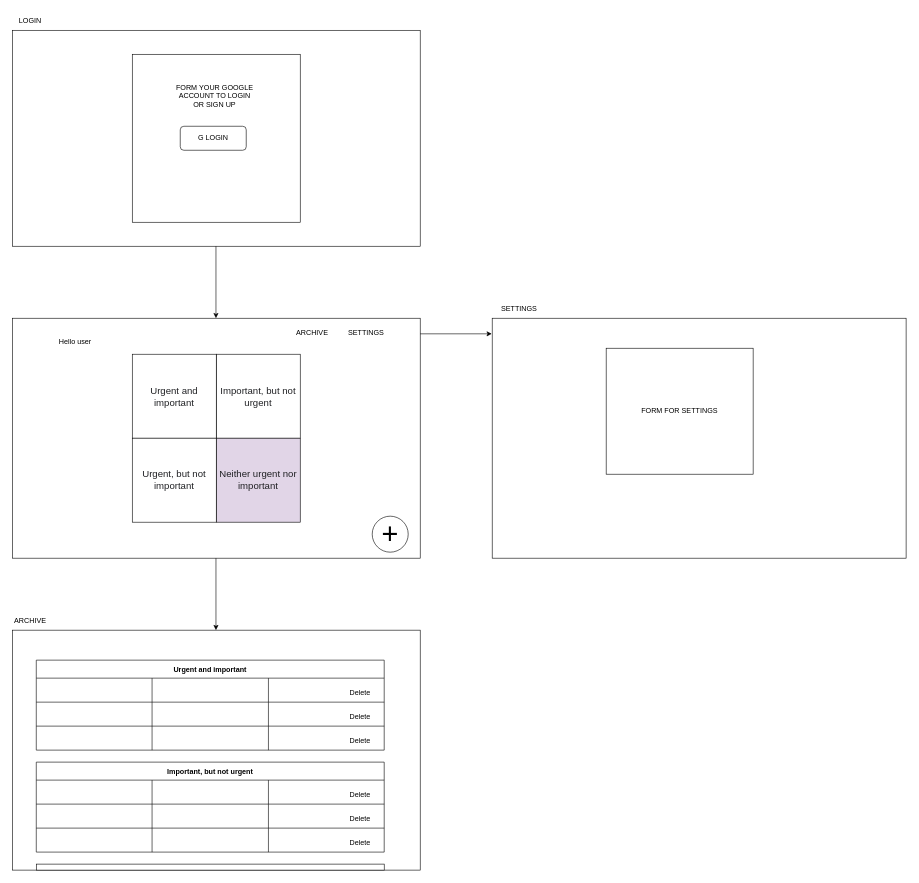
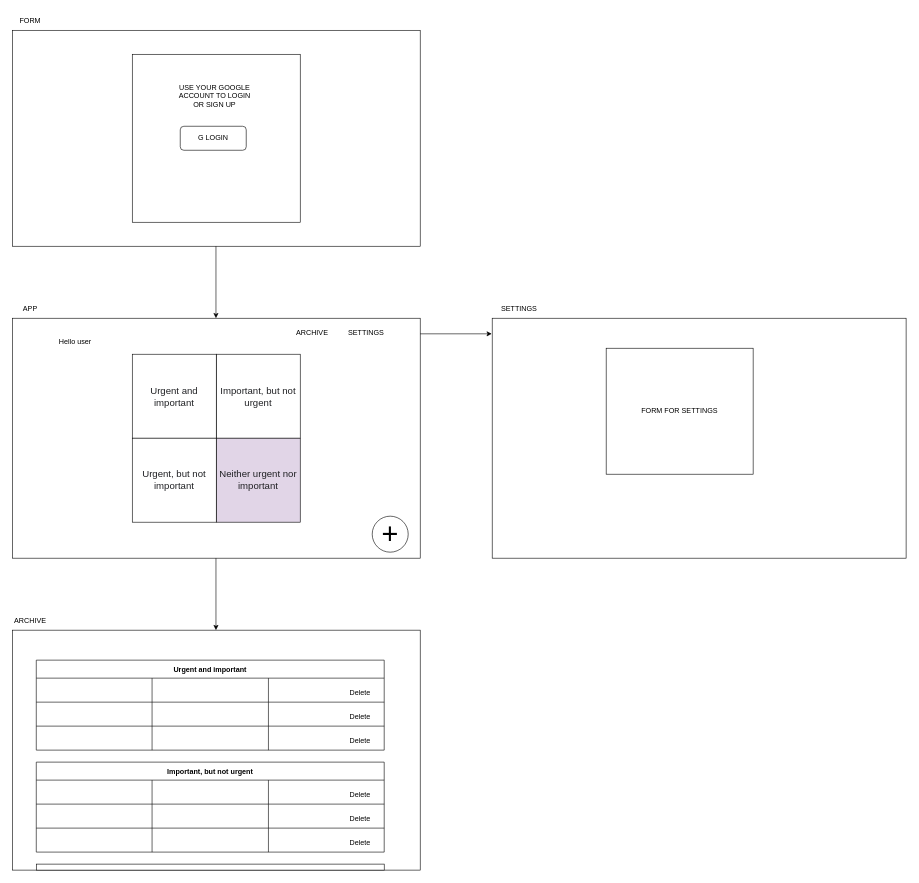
node "LOGIN": label "LOGIN" -> "FORM"
node "FORM YOUR GOOGLE ACCOUNT TO LOGIN OR SIGN UP": label "FORM YOUR GOOGLE ACCOUNT TO LOGIN OR SIGN UP" -> "USE YOUR GOOGLE ACCOUNT TO LOGIN OR SIGN UP"
node "APP": added
